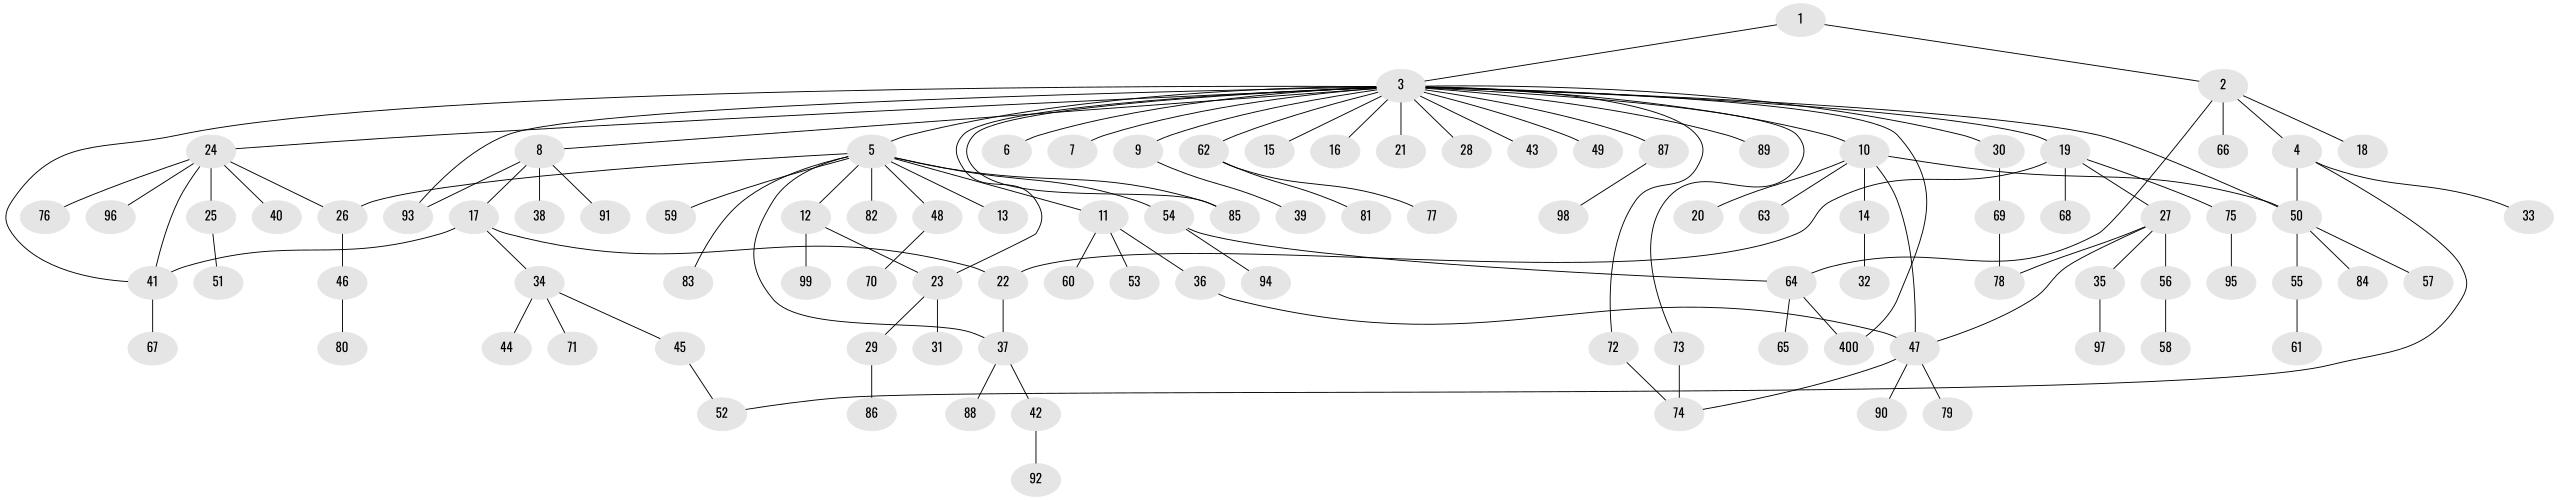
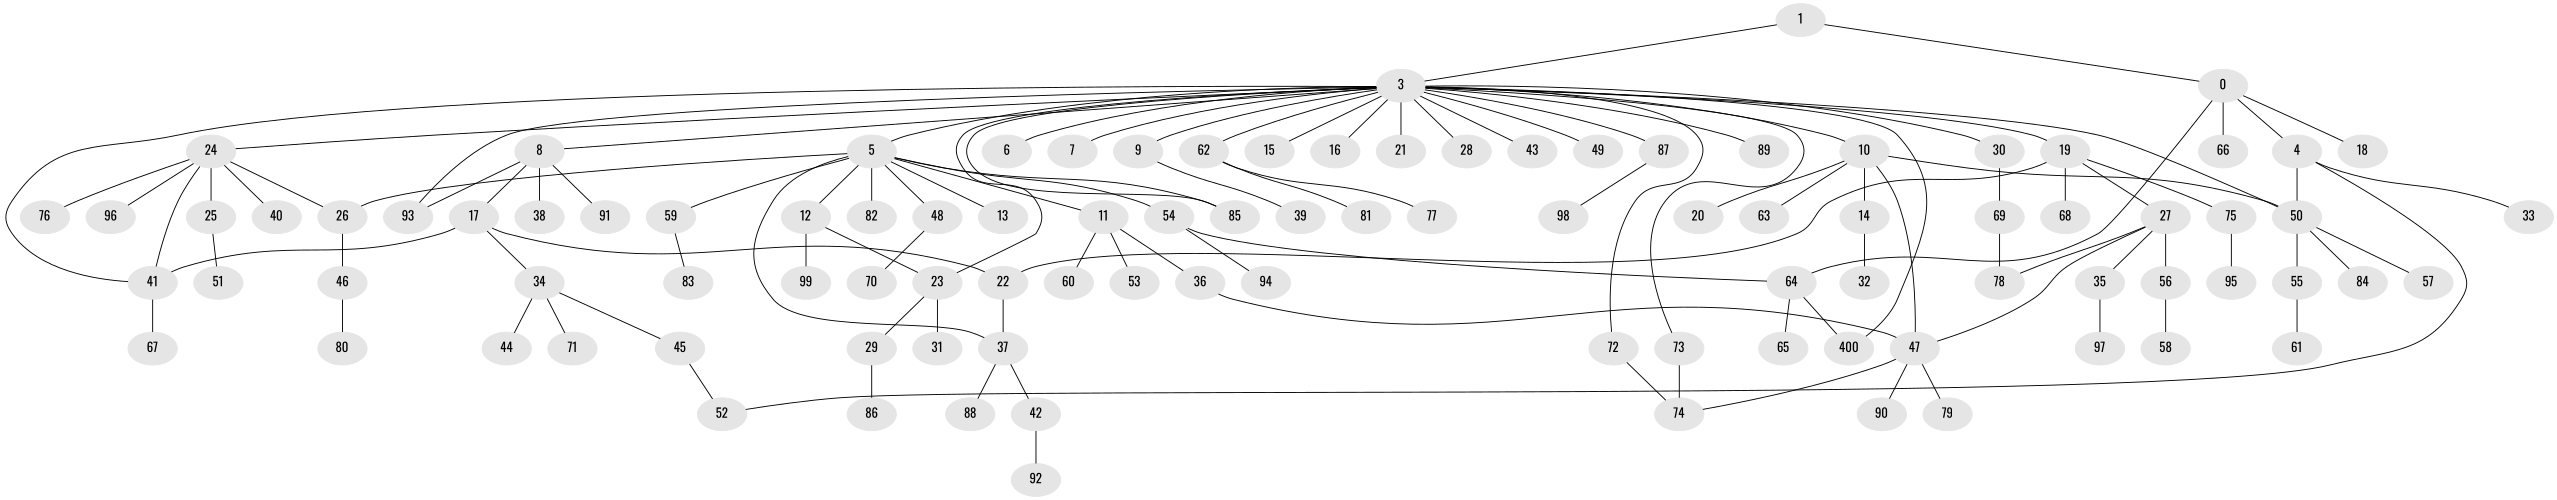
node "2": label "2" -> "0"
edge "5" -- "83": now "59" -- "83"
